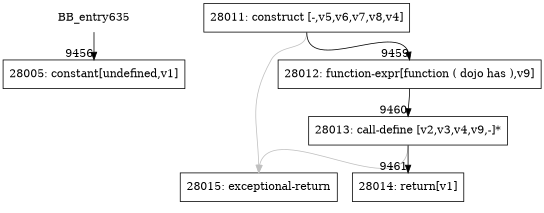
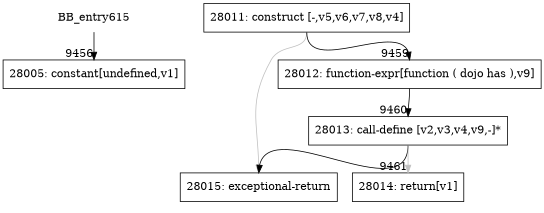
node "BB_entry635": label "BB_entry635" -> "BB_entry615"
edge "28013: call-define [v2,v3,v4,v9,-]*" -> "28015: exceptional-return": color gray -> black
edge "28013: call-define [v2,v3,v4,v9,-]*" -> "28014: return[v1]": color black -> gray
